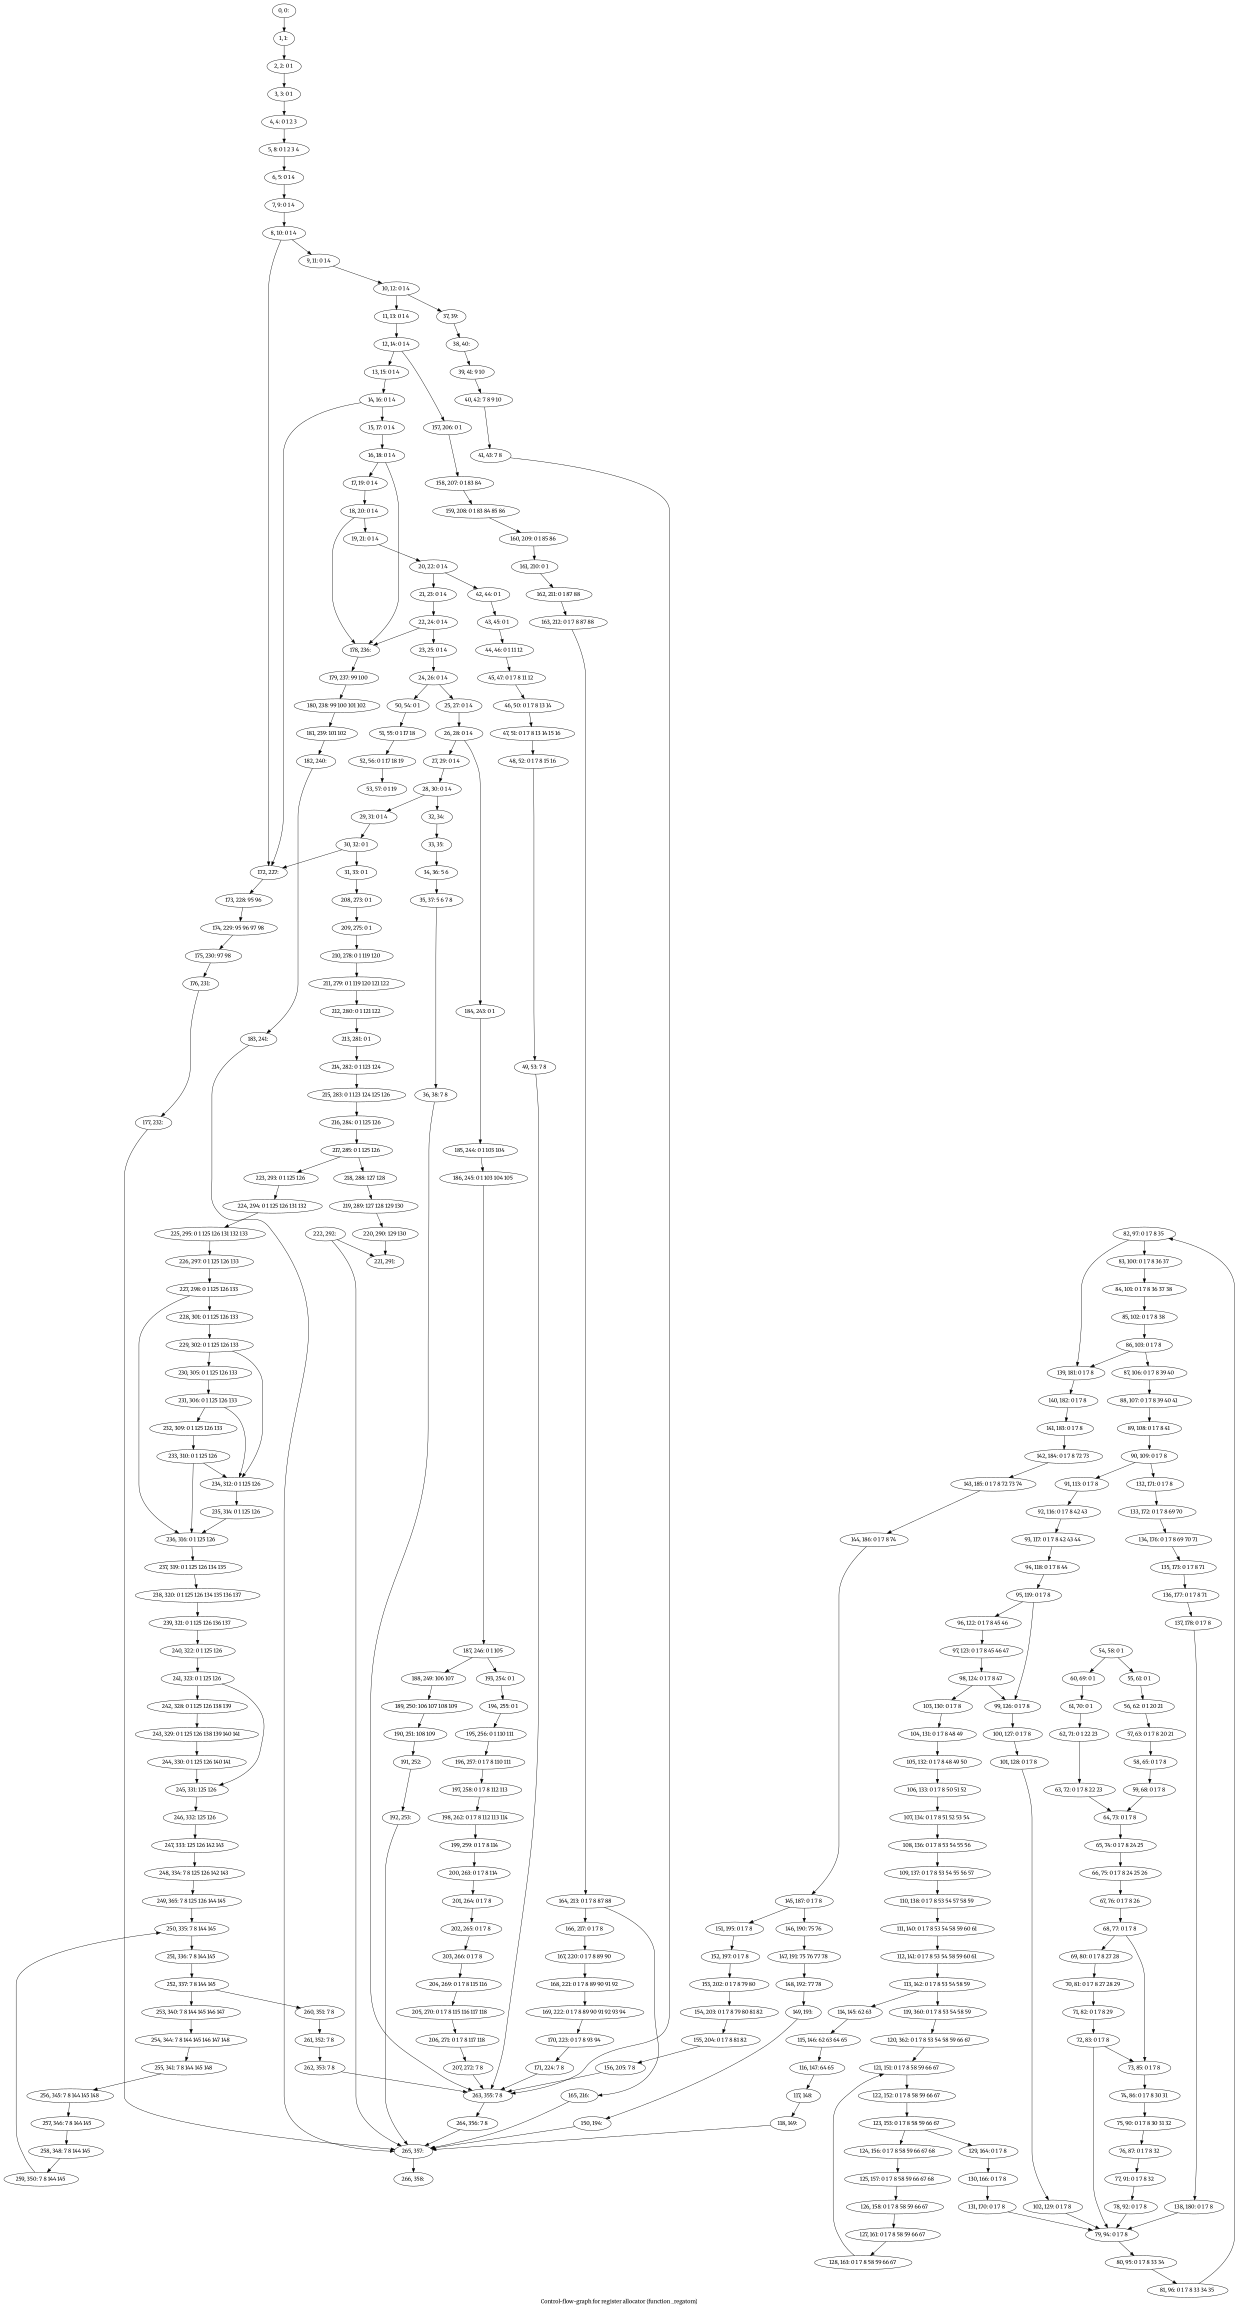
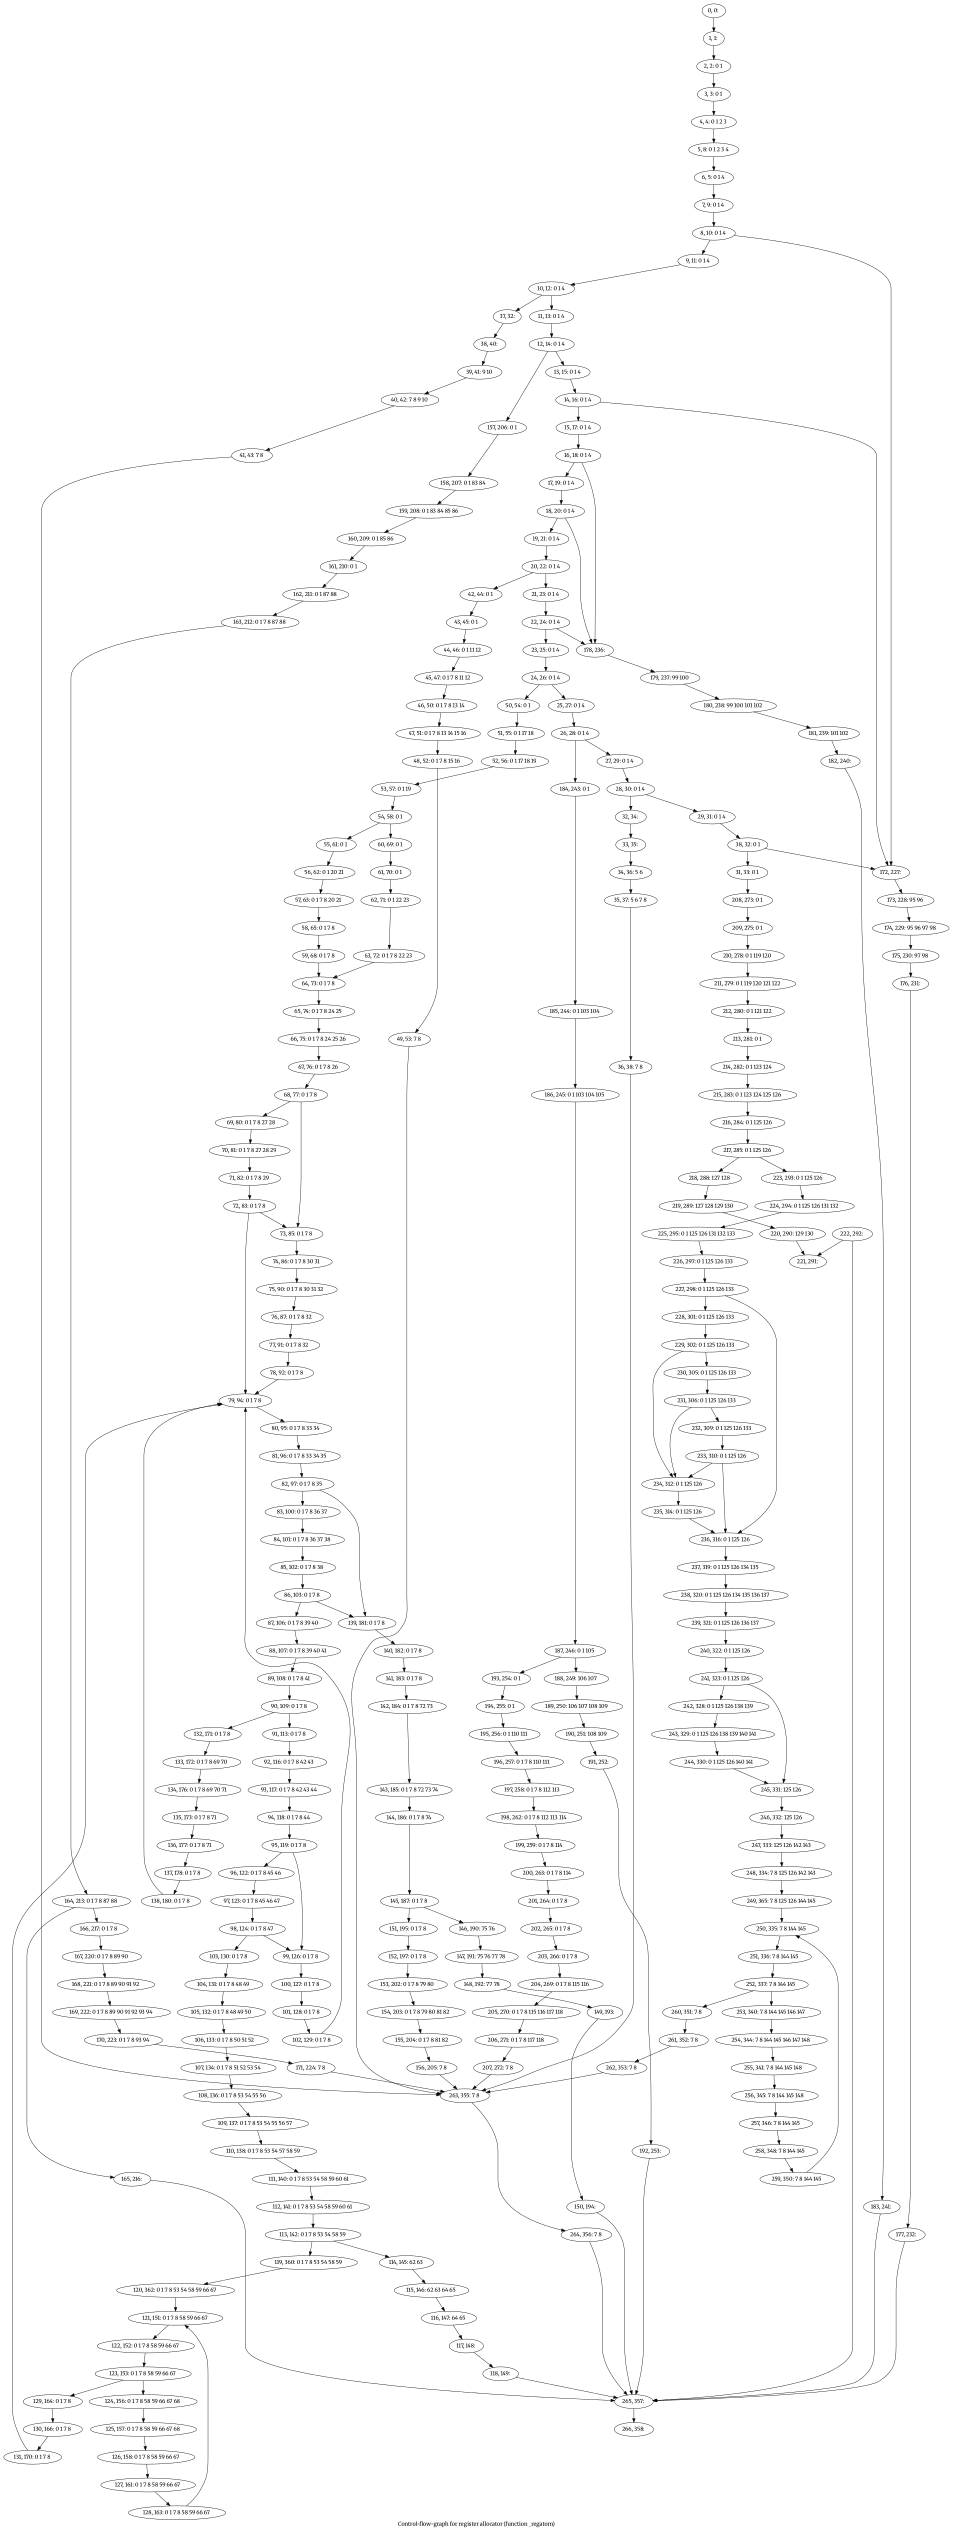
node "37, 39:": label "37, 39:" -> "37, 32:"
edge "53, 57: 0 1 19" -> "54, 58: 0 1": added
node "30, 32: 0 1": label "30, 32: 0 1" -> "38, 32: 0 1"
